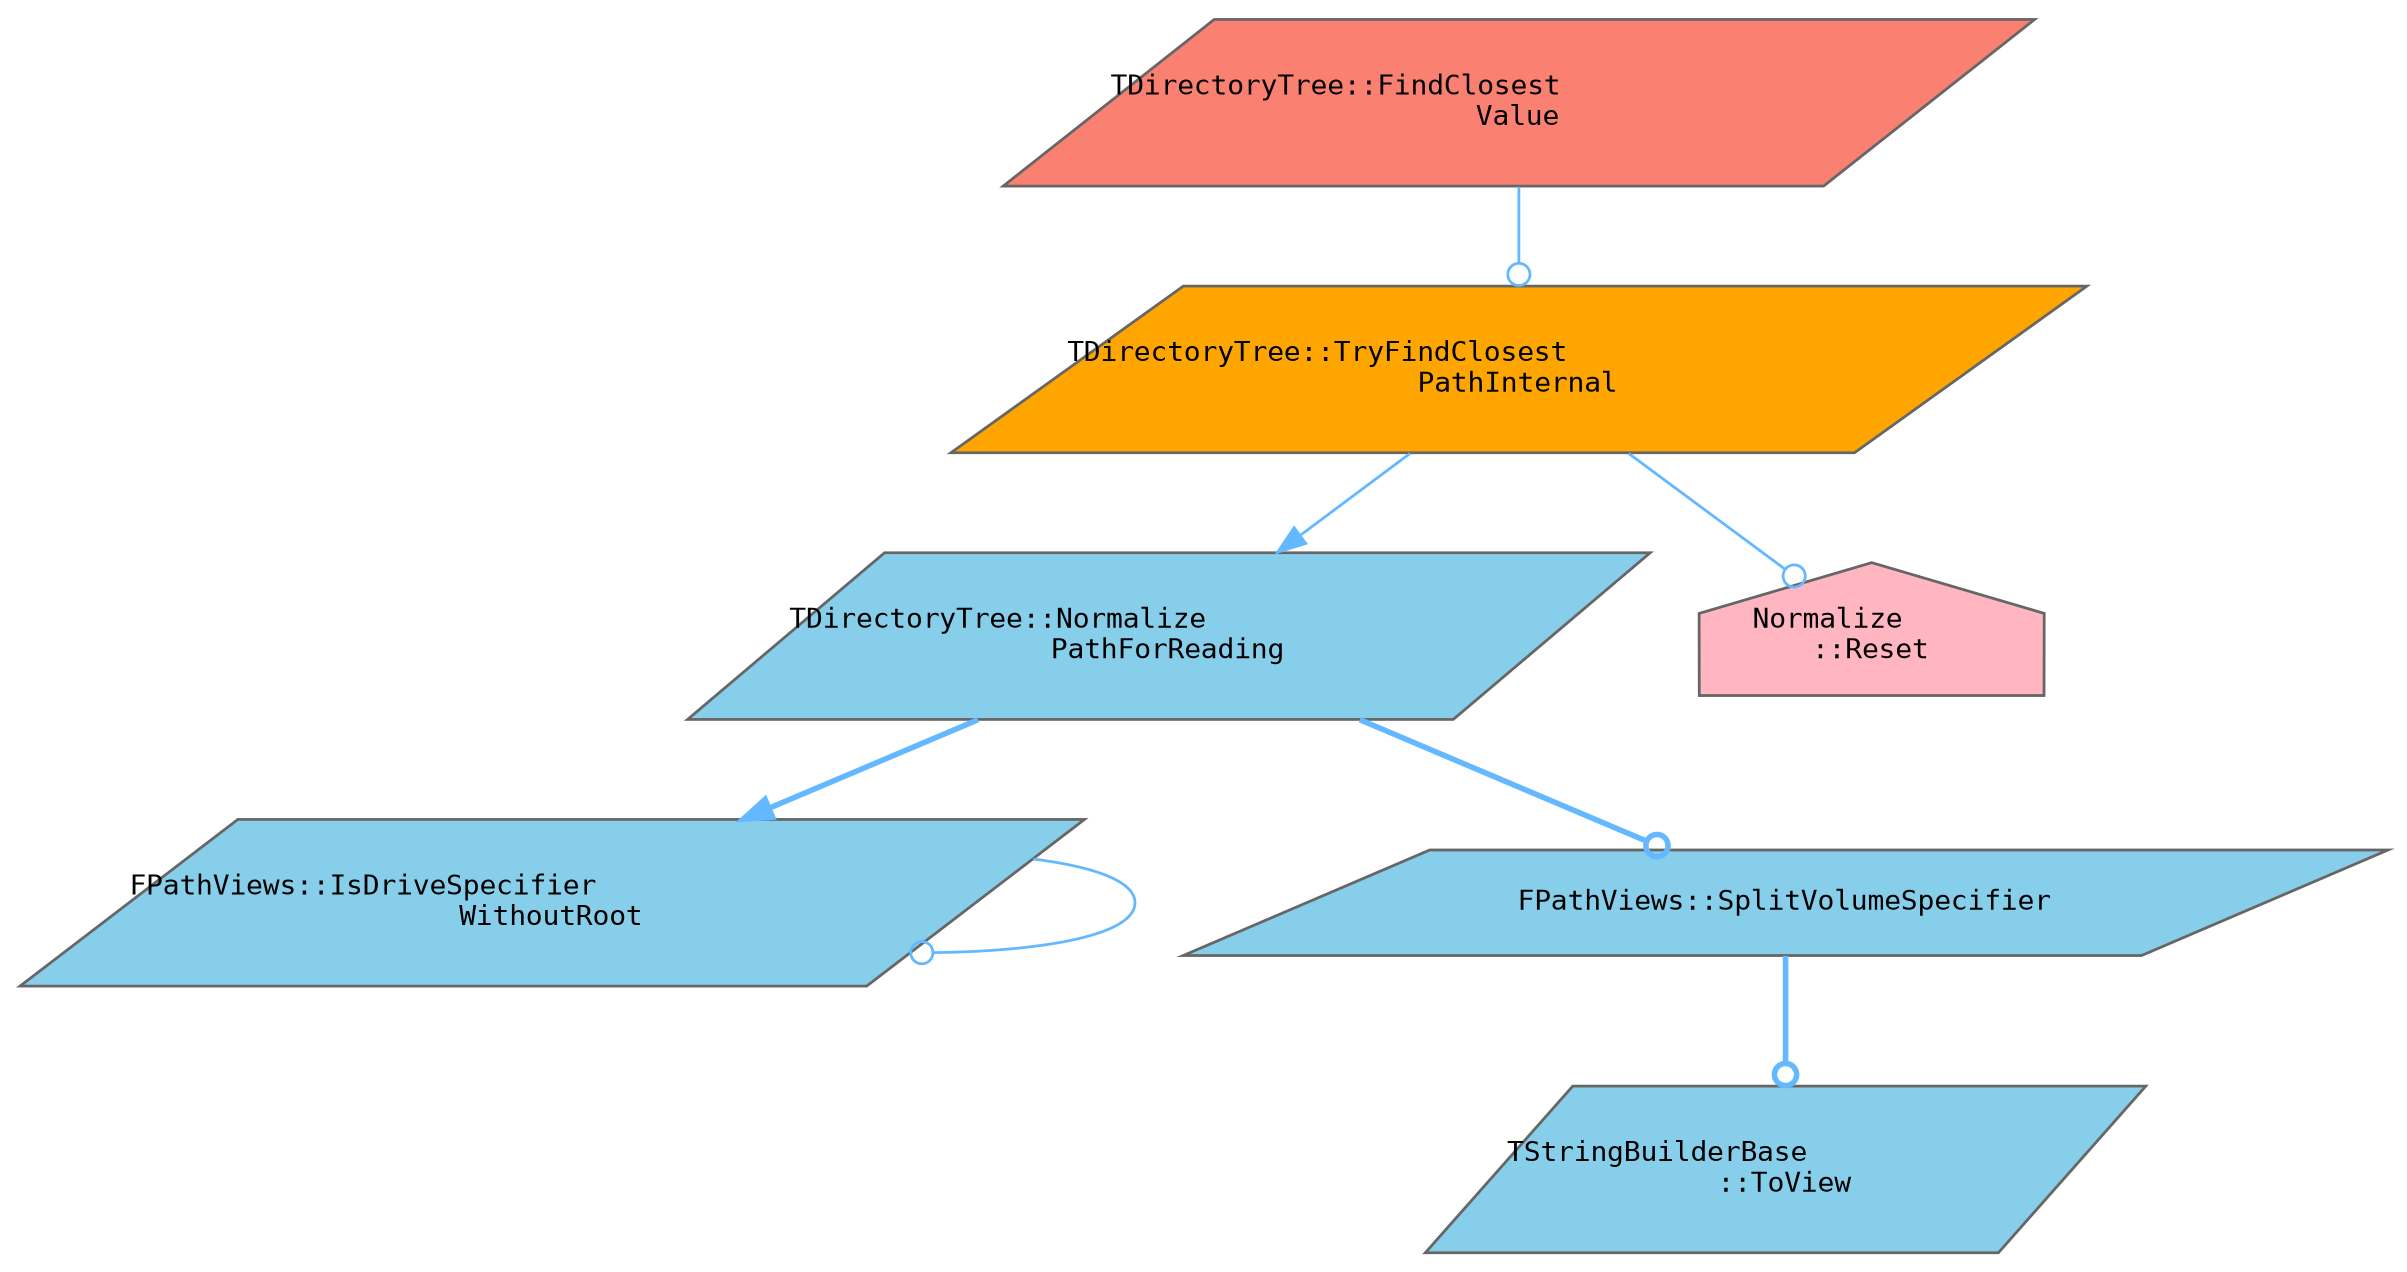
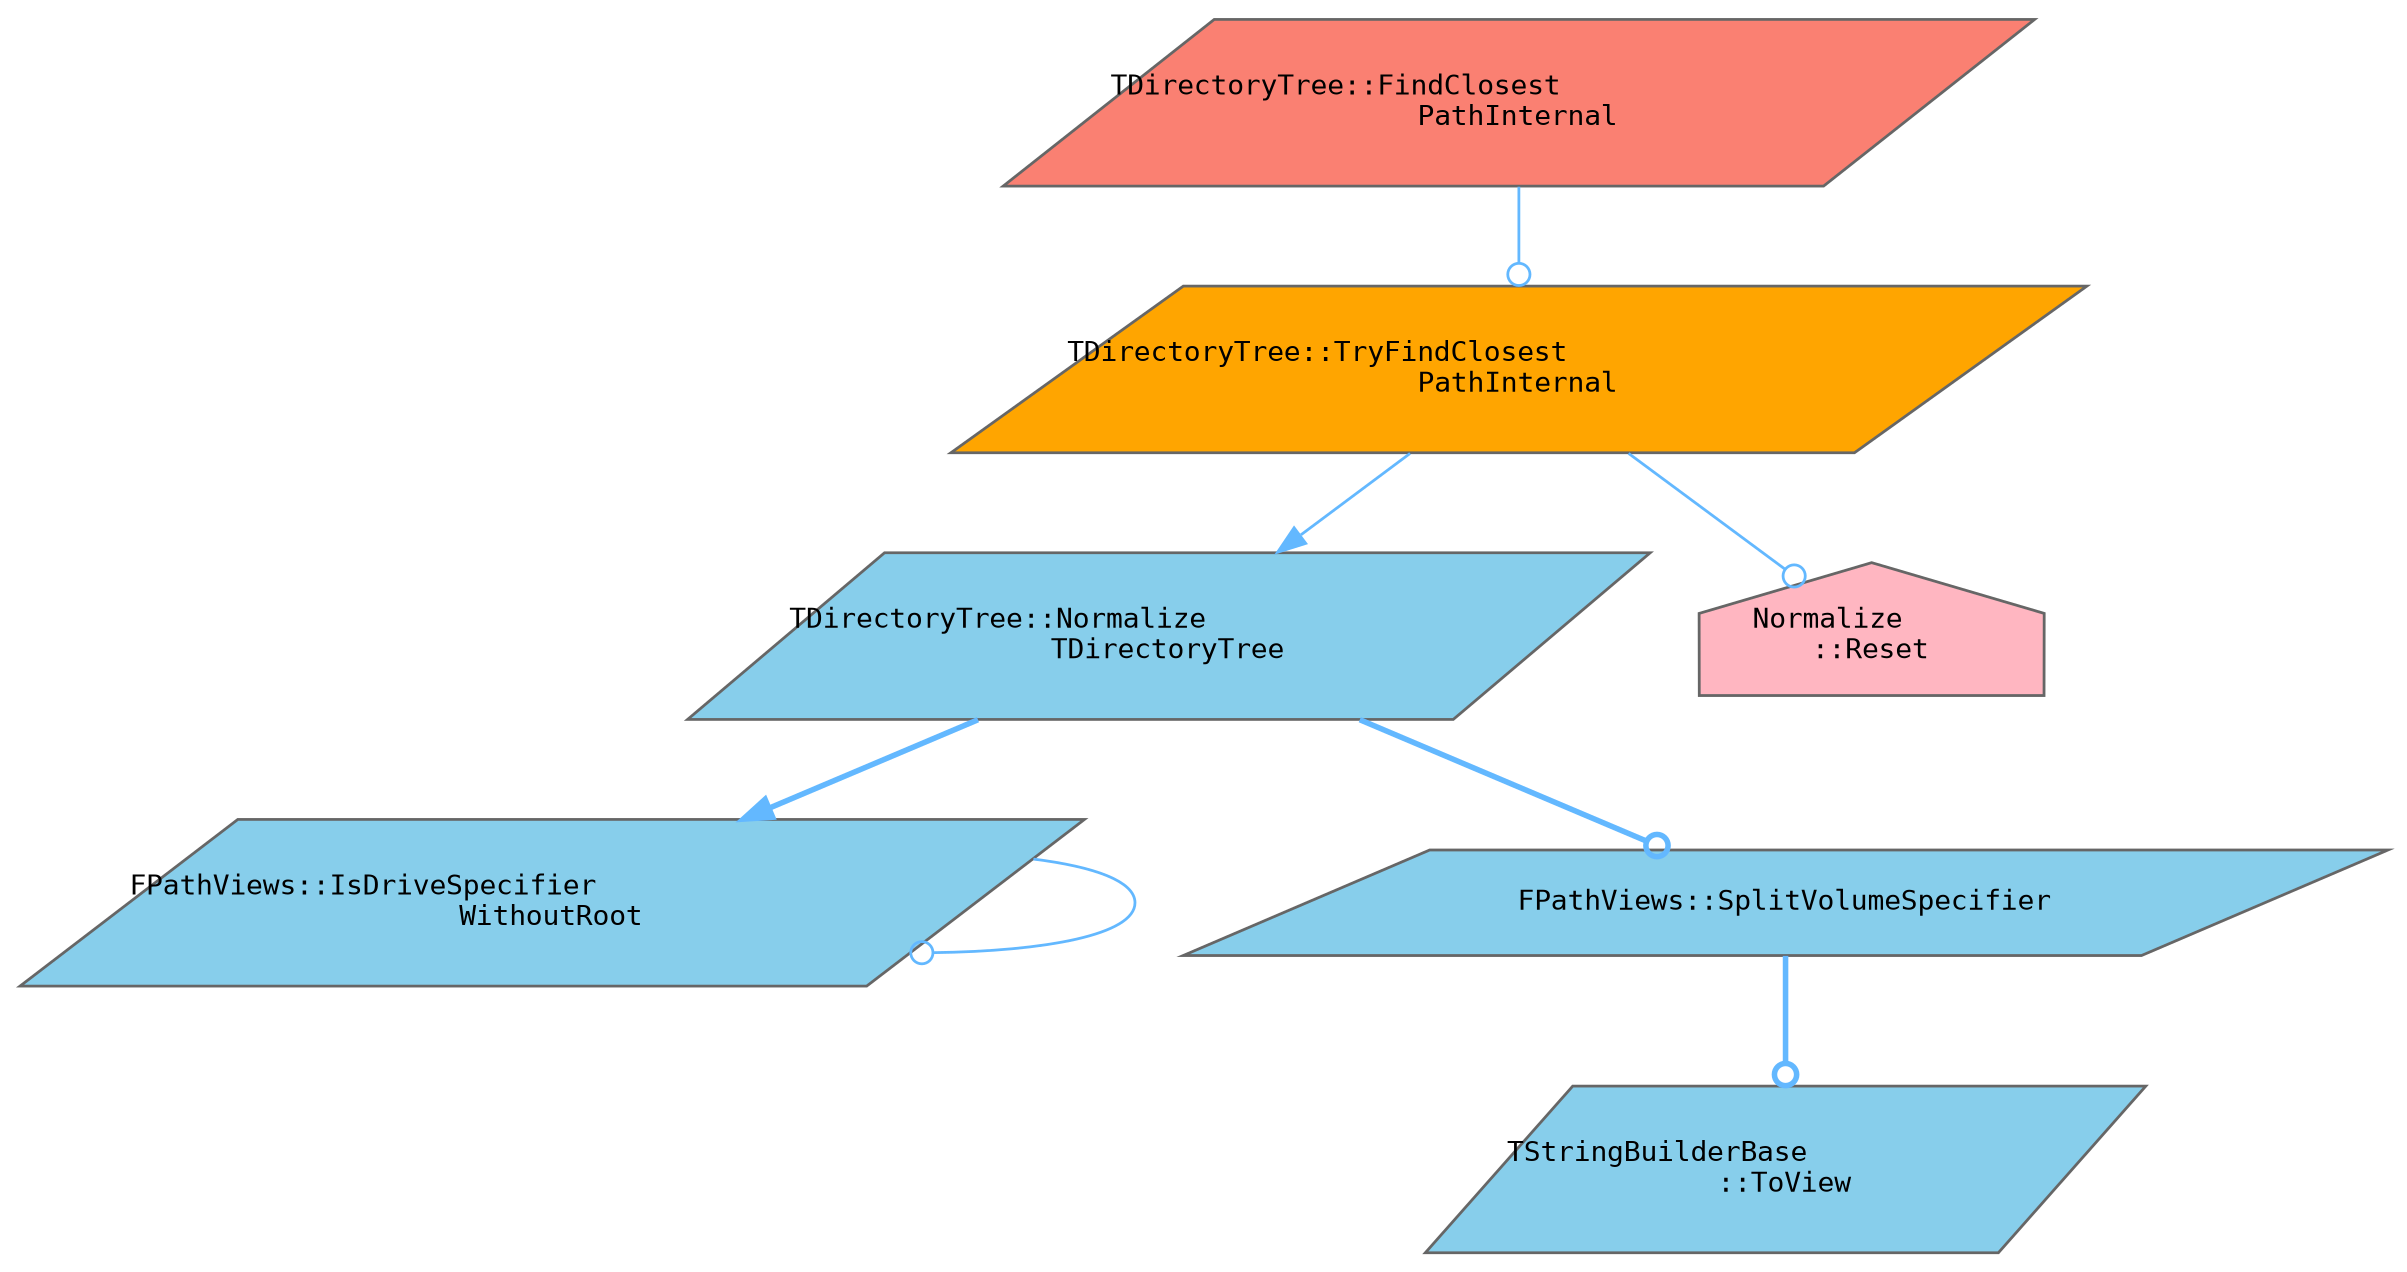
node "TDirectoryTree::FindClosest Value": label "TDirectoryTree::FindClosest Value" -> "TDirectoryTree::FindClosest PathInternal"
node "TDirectoryTree::Normalize PathForReading": label "TDirectoryTree::Normalize PathForReading" -> "TDirectoryTree::Normalize TDirectoryTree"
